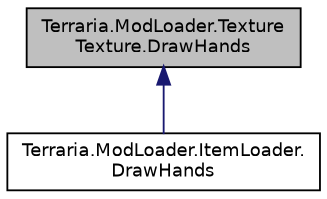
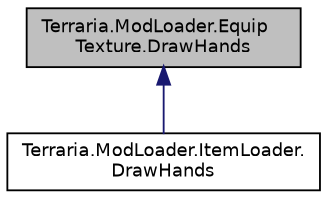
node "Terraria.ModLoader.Texture Texture.DrawHands": label "Terraria.ModLoader.Texture Texture.DrawHands" -> "Terraria.ModLoader.Equip Texture.DrawHands"
